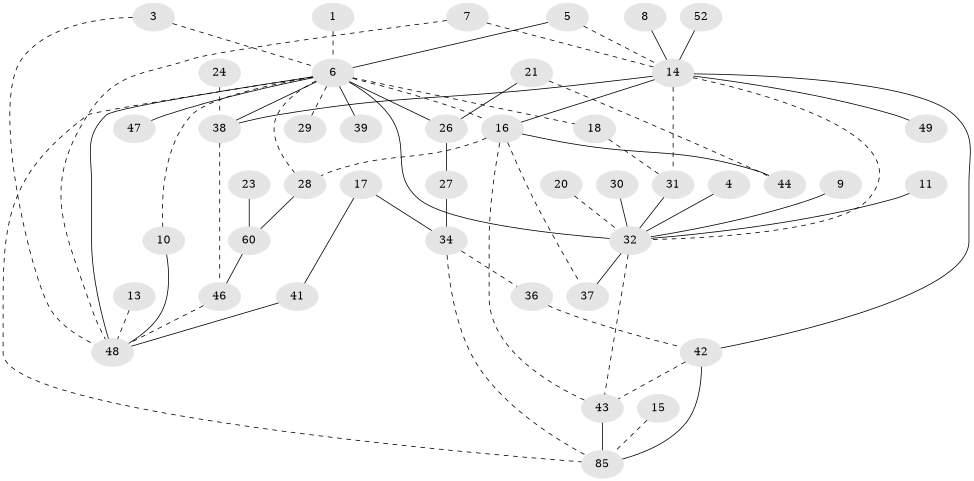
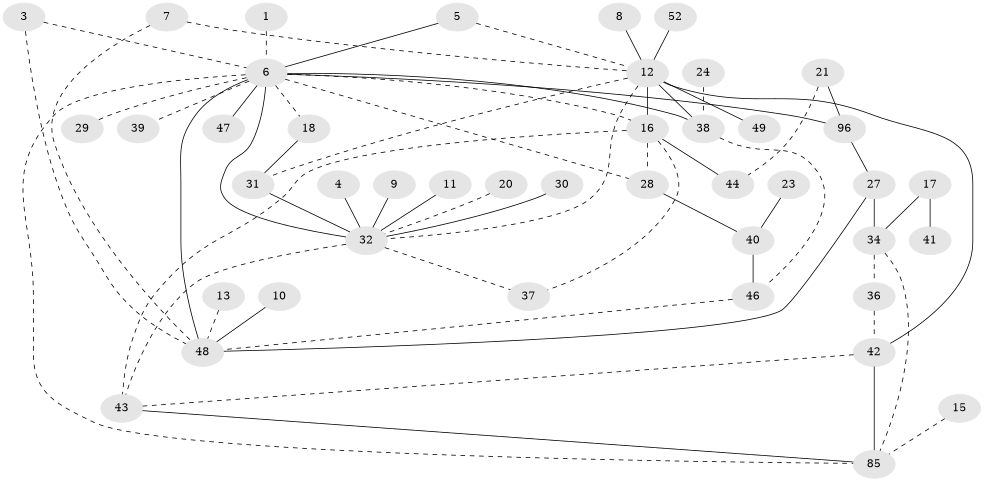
node "14": label "14" -> "12"
edge "6" -- "39": style solid -> dashed
edge "6" -- "10": removed
node "26": label "26" -> "96"
edge "18" -- "31": style dashed -> solid
node "60": label "60" -> "40"
edge "32" -- "37": style solid -> dashed
edge "41" -- "48": now "27" -- "48"
